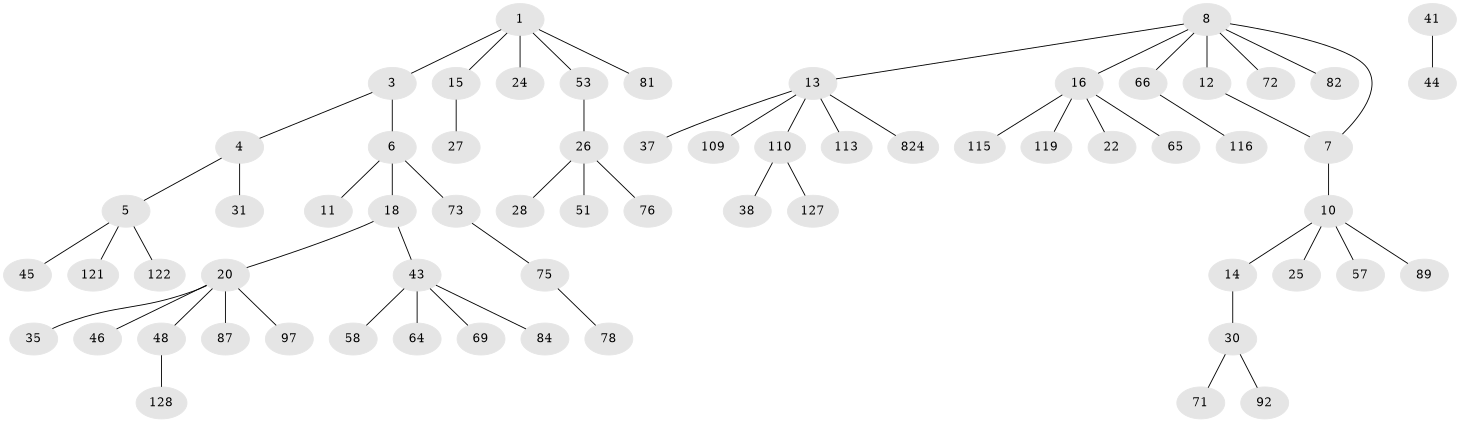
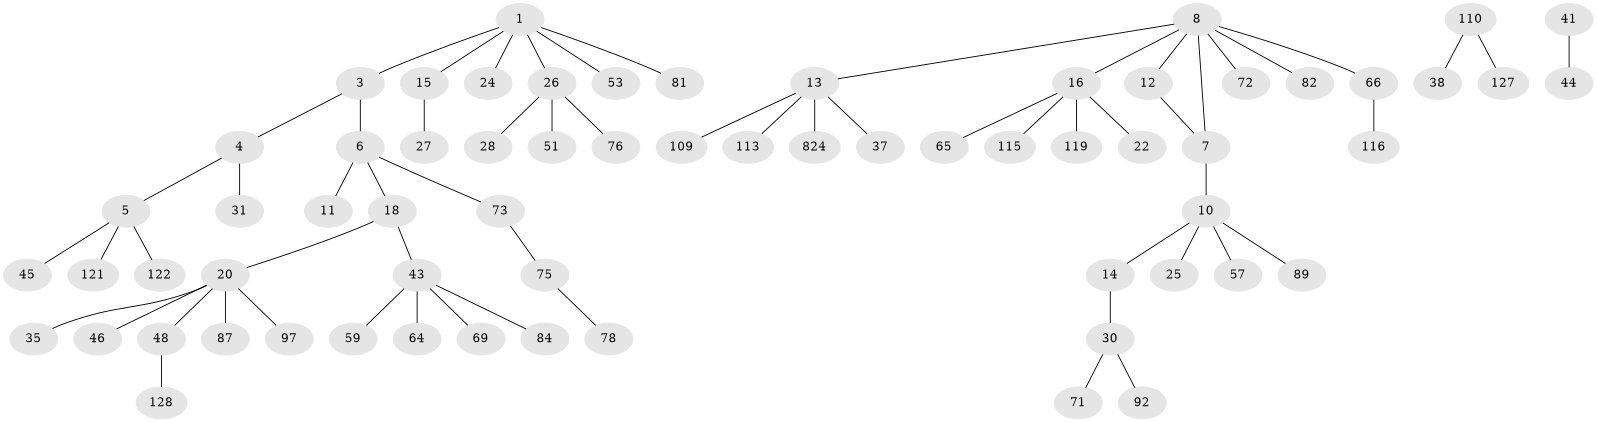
edge "53" -- "26": now "1" -- "26"
edge "13" -- "110": removed
node "58": label "58" -> "59"
